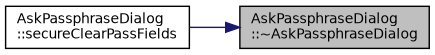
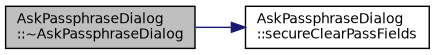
edge "AskPassphraseDialog ::secureClearPassFields" -> "AskPassphraseDialog ::~AskPassphraseDialog": reversed
